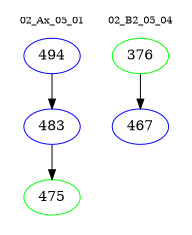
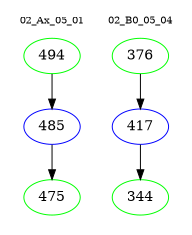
cluster "02_B2_05_04": label "02_B2_05_04" -> "02_B0_05_04"
node "494": color blue -> green
node "483": label "483" -> "485"
node "467": label "467" -> "417"
node "344": added
